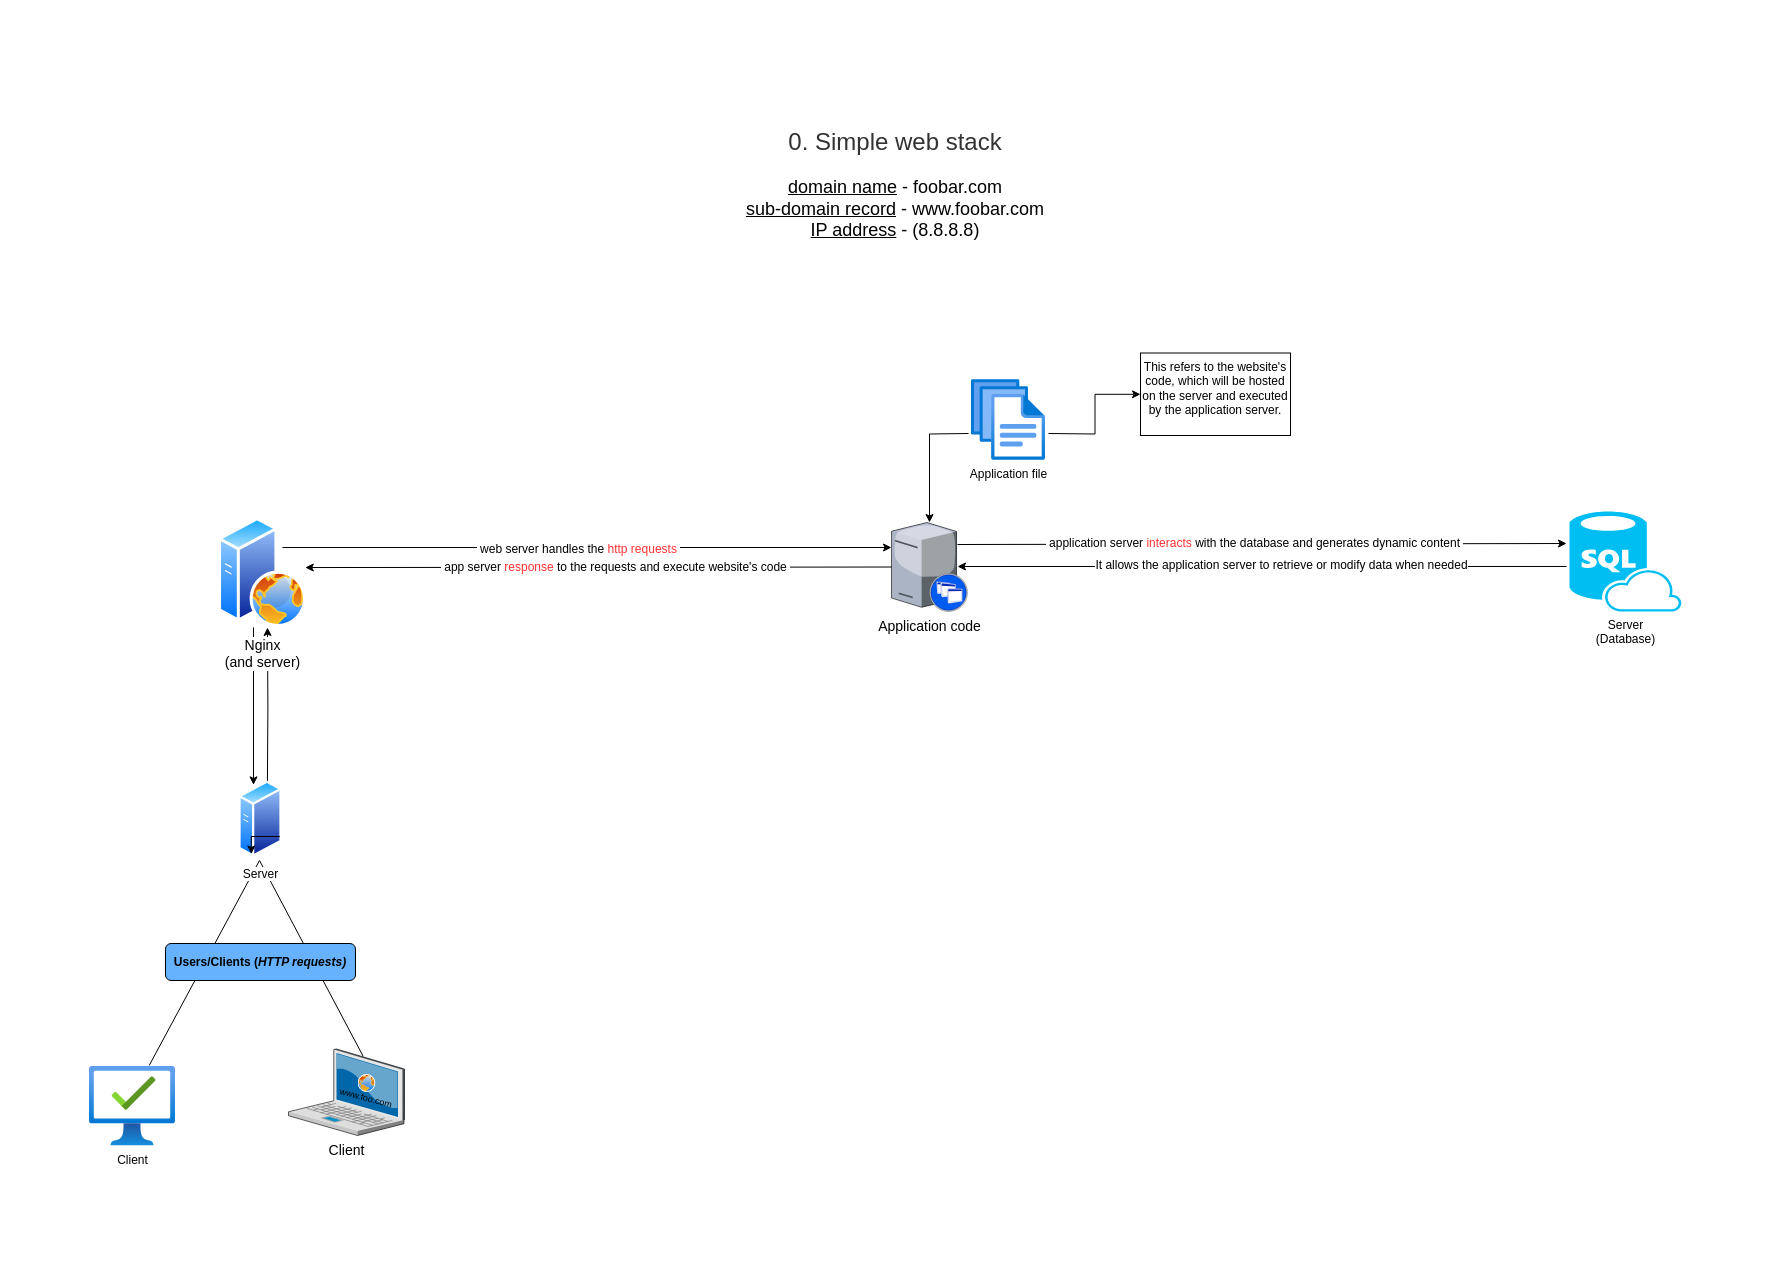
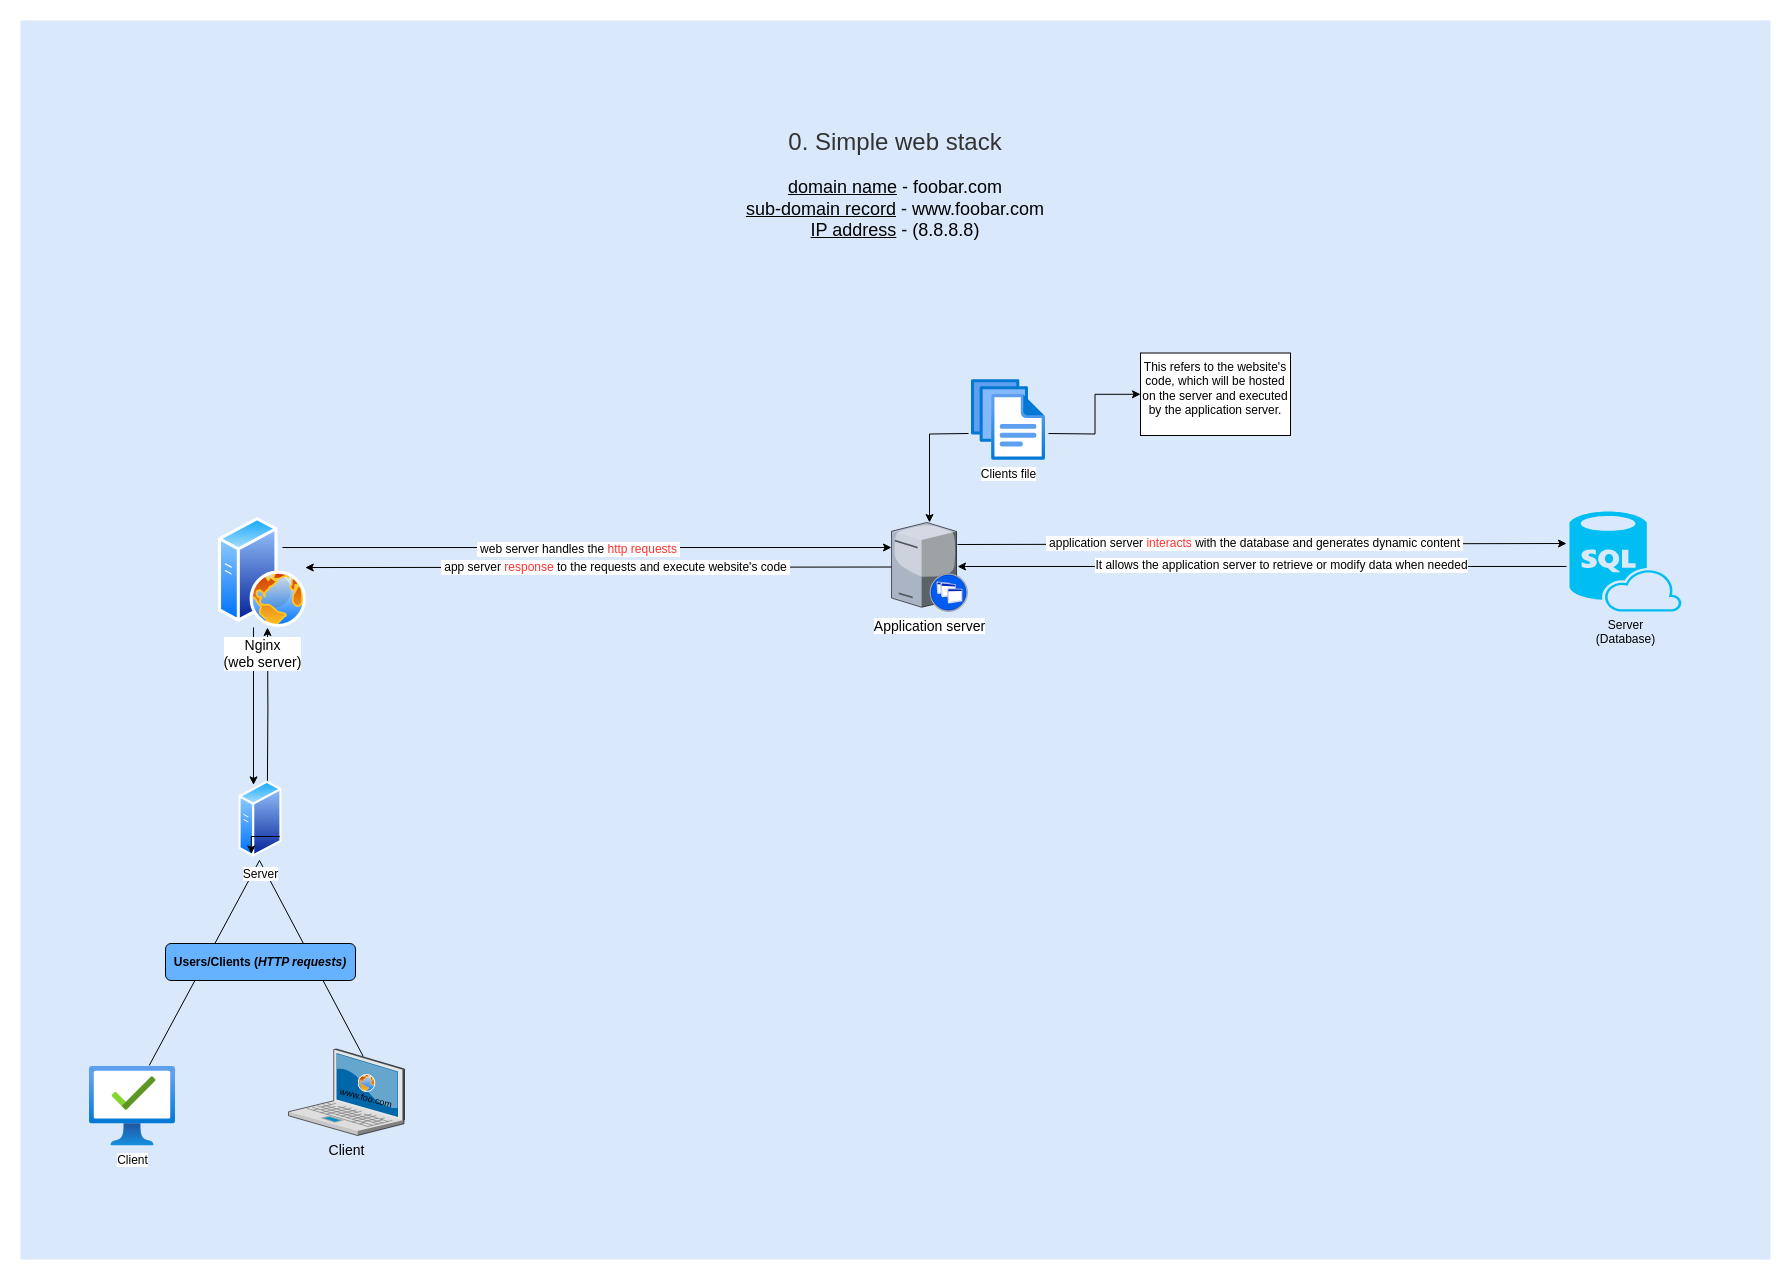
node "Application file": label "Application file" -> "Clients file"
node "Application code": label "Application code" -> "Application server"
node "0. Simple web stack domain name - foobar.com sub-domain record - www.foobar.com IP address - (8.8.8.8)": fillcolor #ffffff -> #dae8fc
node "Nginx (and server)": label "Nginx (and server)" -> "Nginx (web server)"
